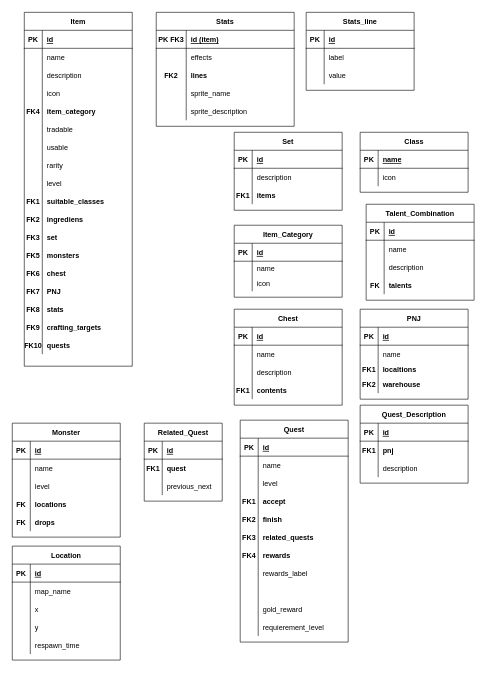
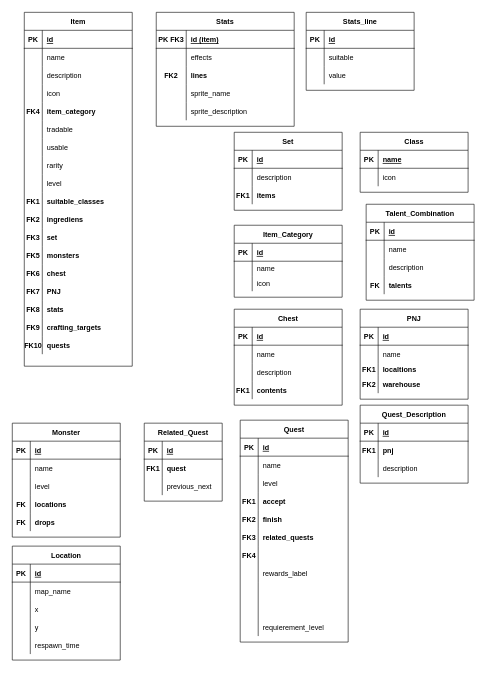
node "label": label "label" -> "suitable"
node "rewards": removed
node "gold_reward": removed
